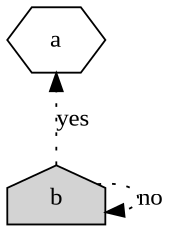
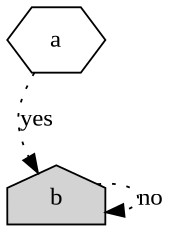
edge "b" -> "a": reversed
